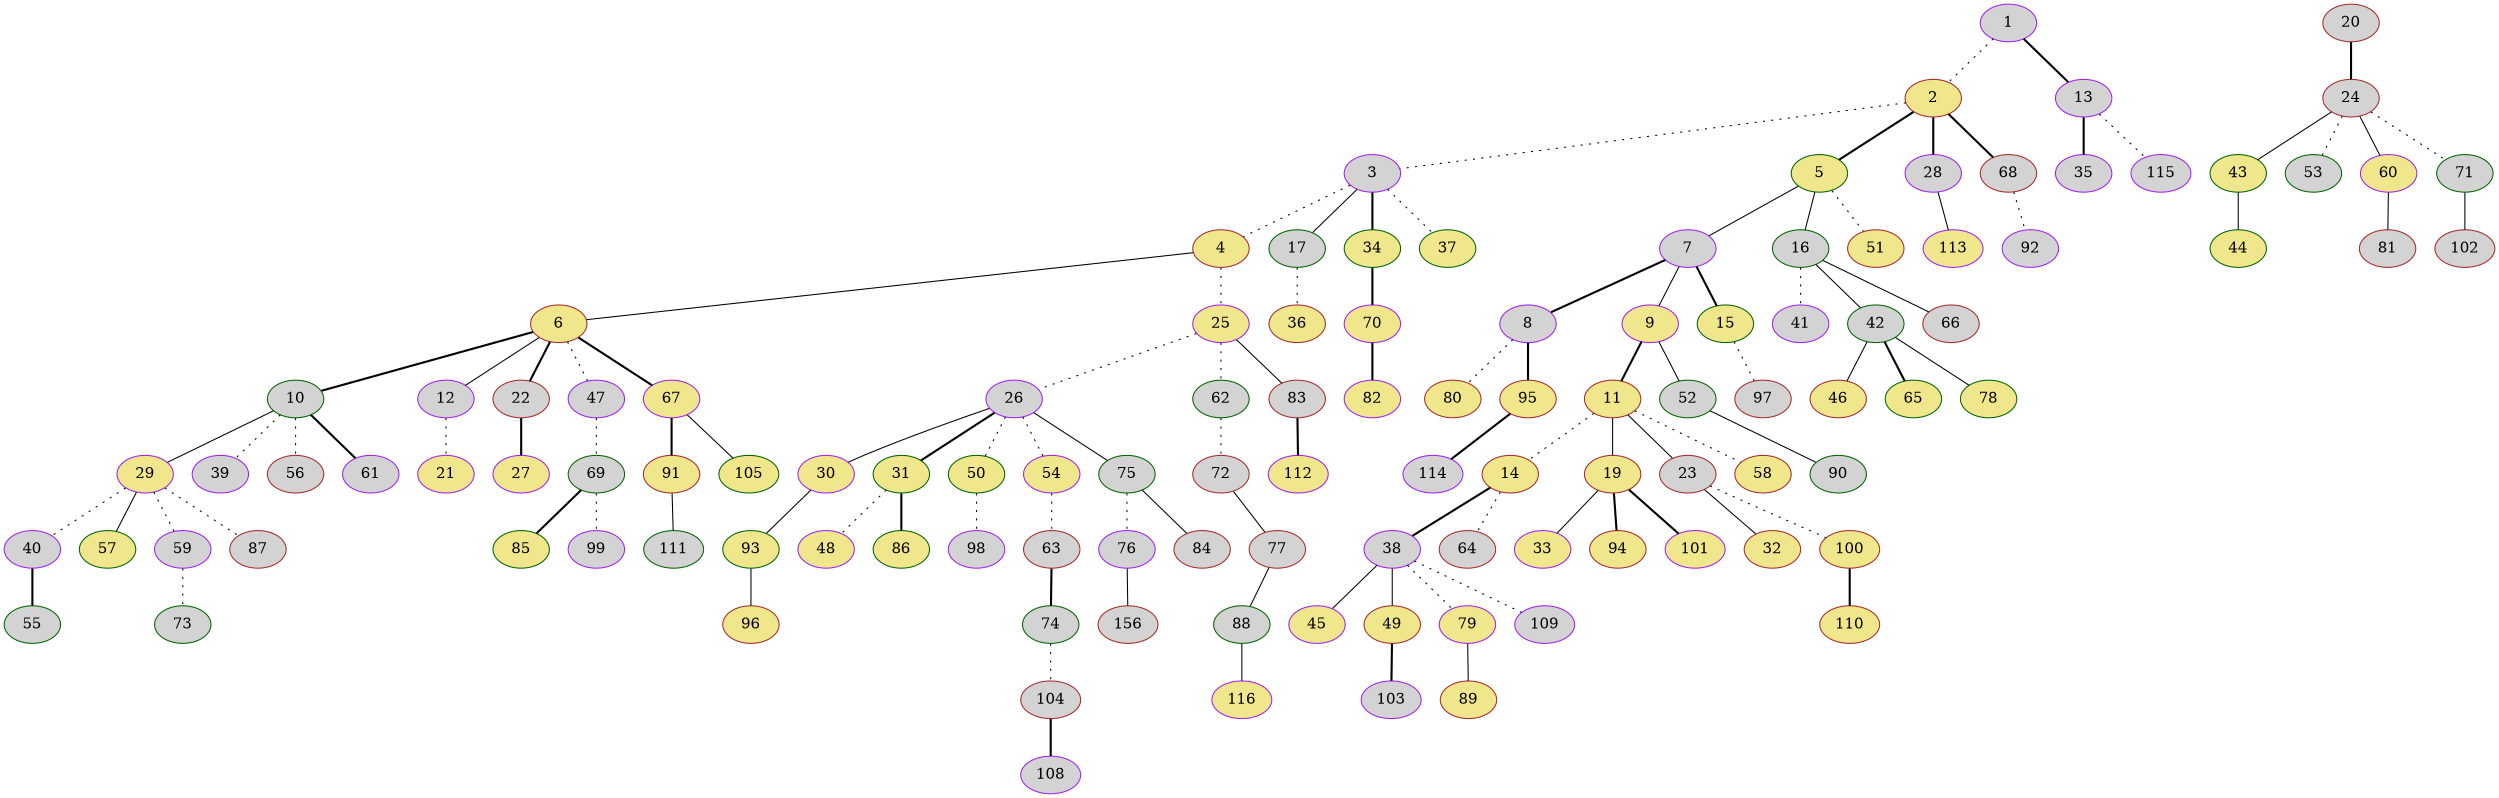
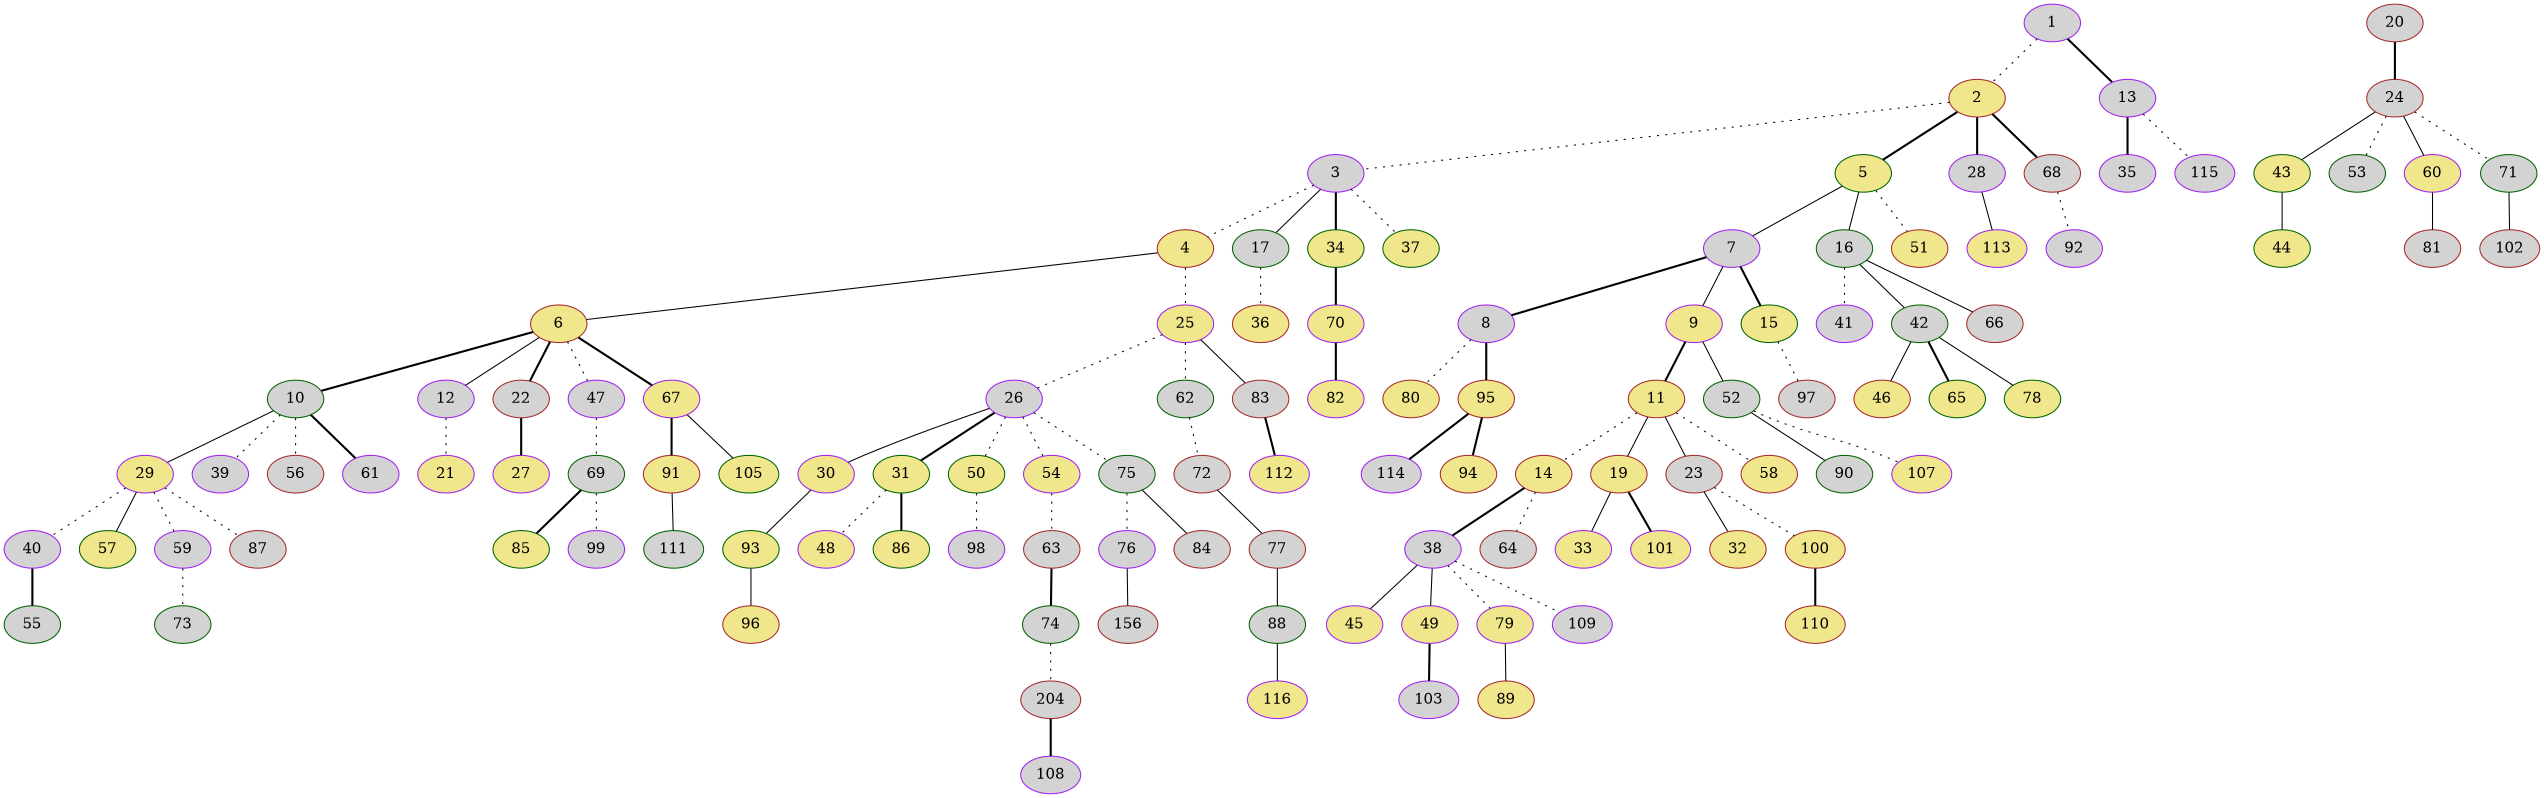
edge "26" -- "75": style solid -> dotted
node "107": added
edge "19" -- "94": now "95" -- "94"
node "49": color brown -> purple
node "104": label "104" -> "204"
